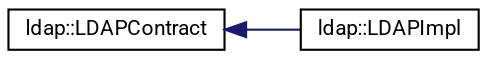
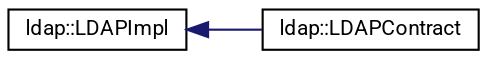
edge "ldap::LDAPImpl" -> "ldap::LDAPContract": reversed
